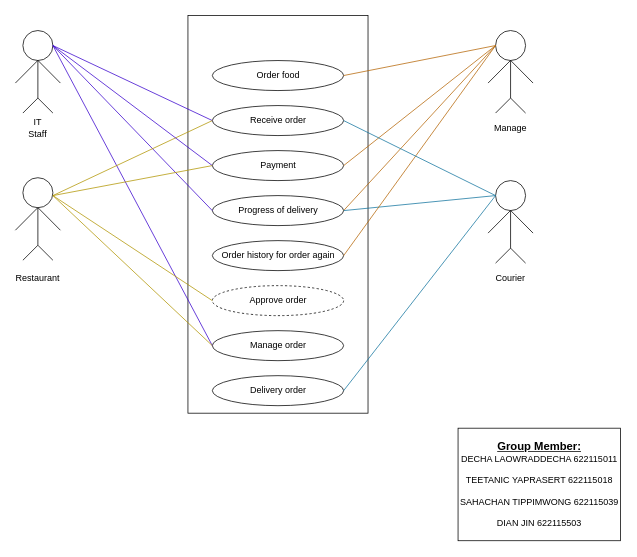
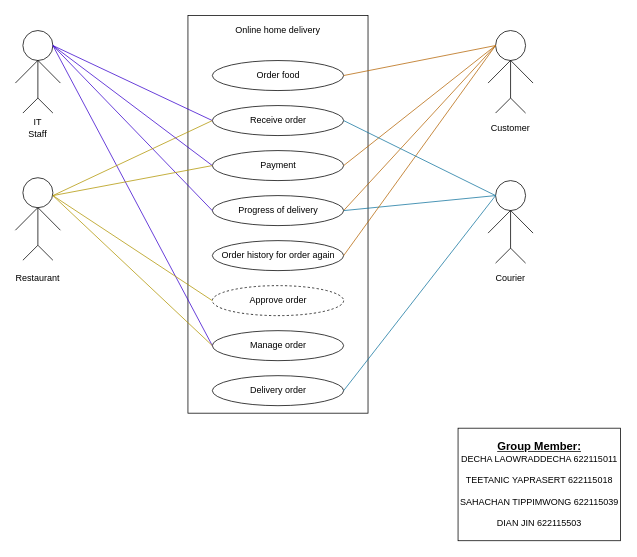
node "Online home delivery": added
node "Manage": label "Manage" -> "Customer"
